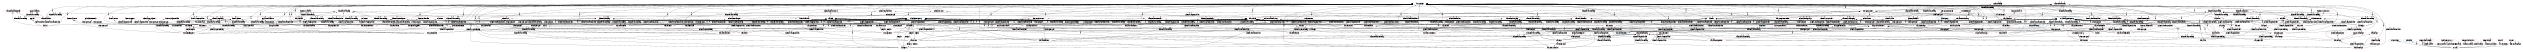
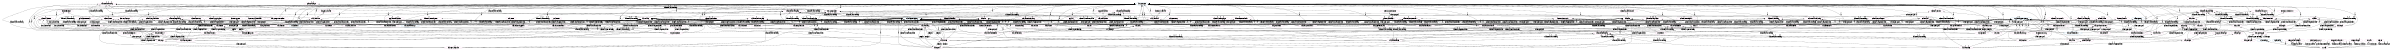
edge "okh:Module" -> "schema:Organization": now "okh:organization" -> "schema:Organization"
edge "okh:release" -> "skos:Concept": label "owl:versionIRI" -> "a"
node "dcterms:identifier": removed
edge "okh:doi" -> "npg:doi": label "domainIncludes" -> "subPropertyOf"
